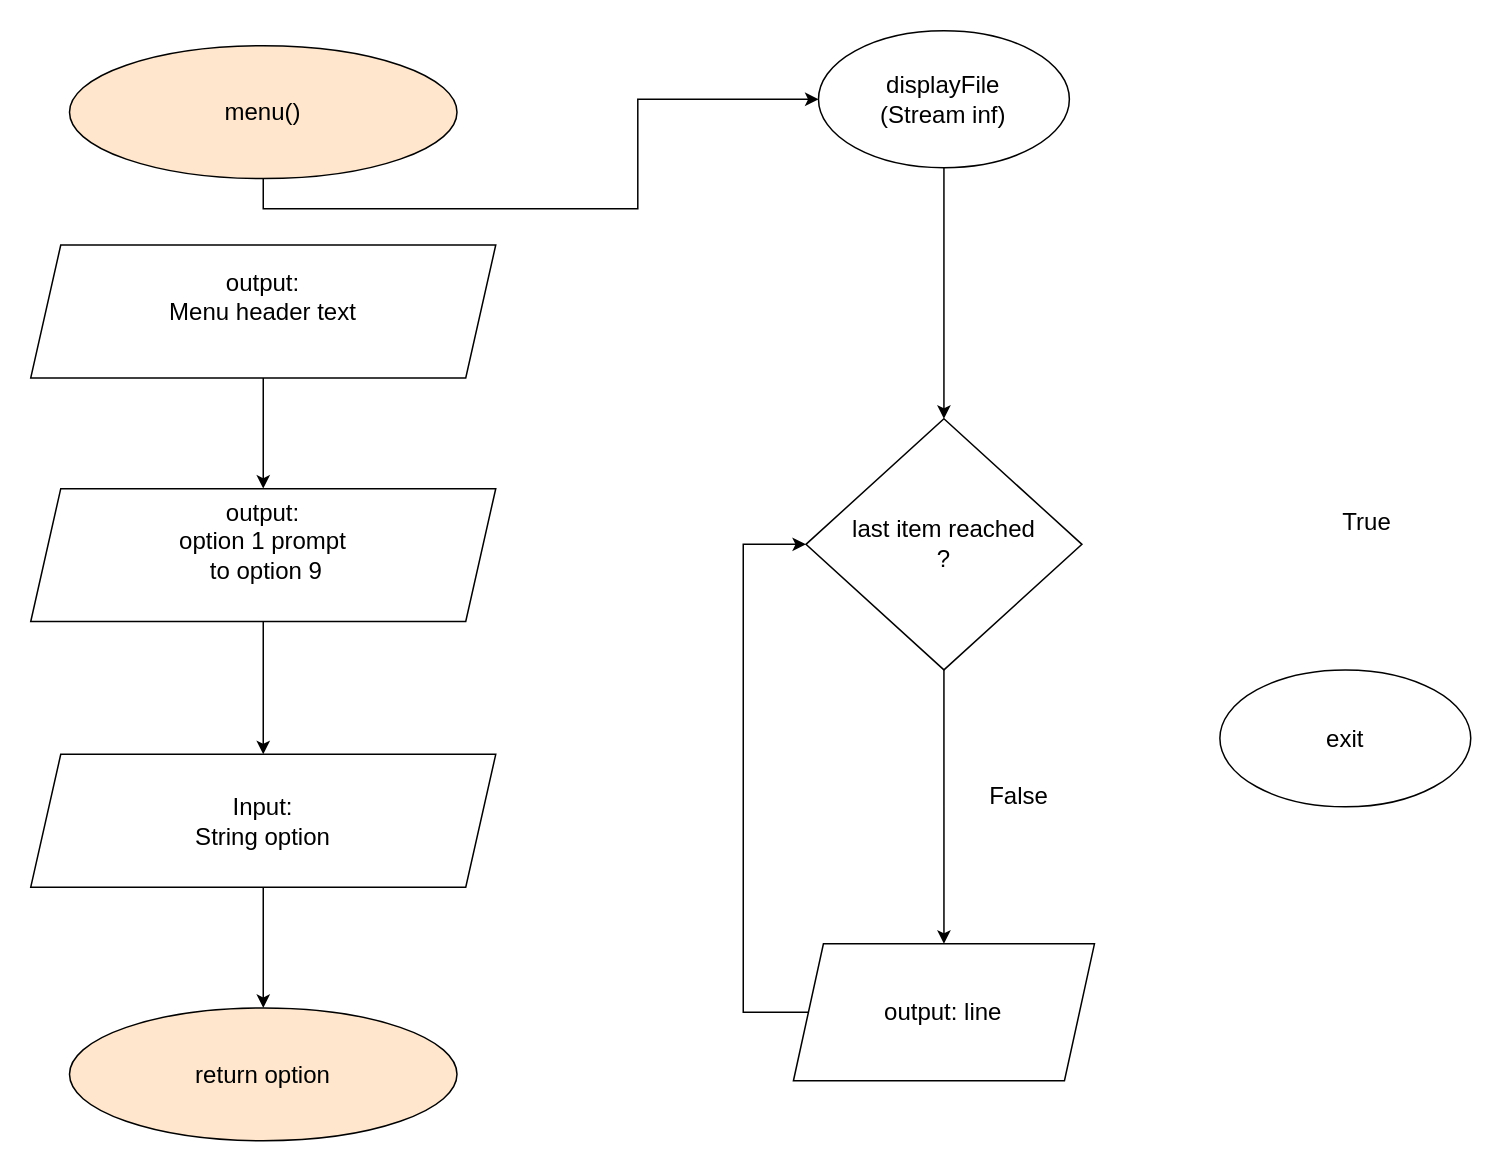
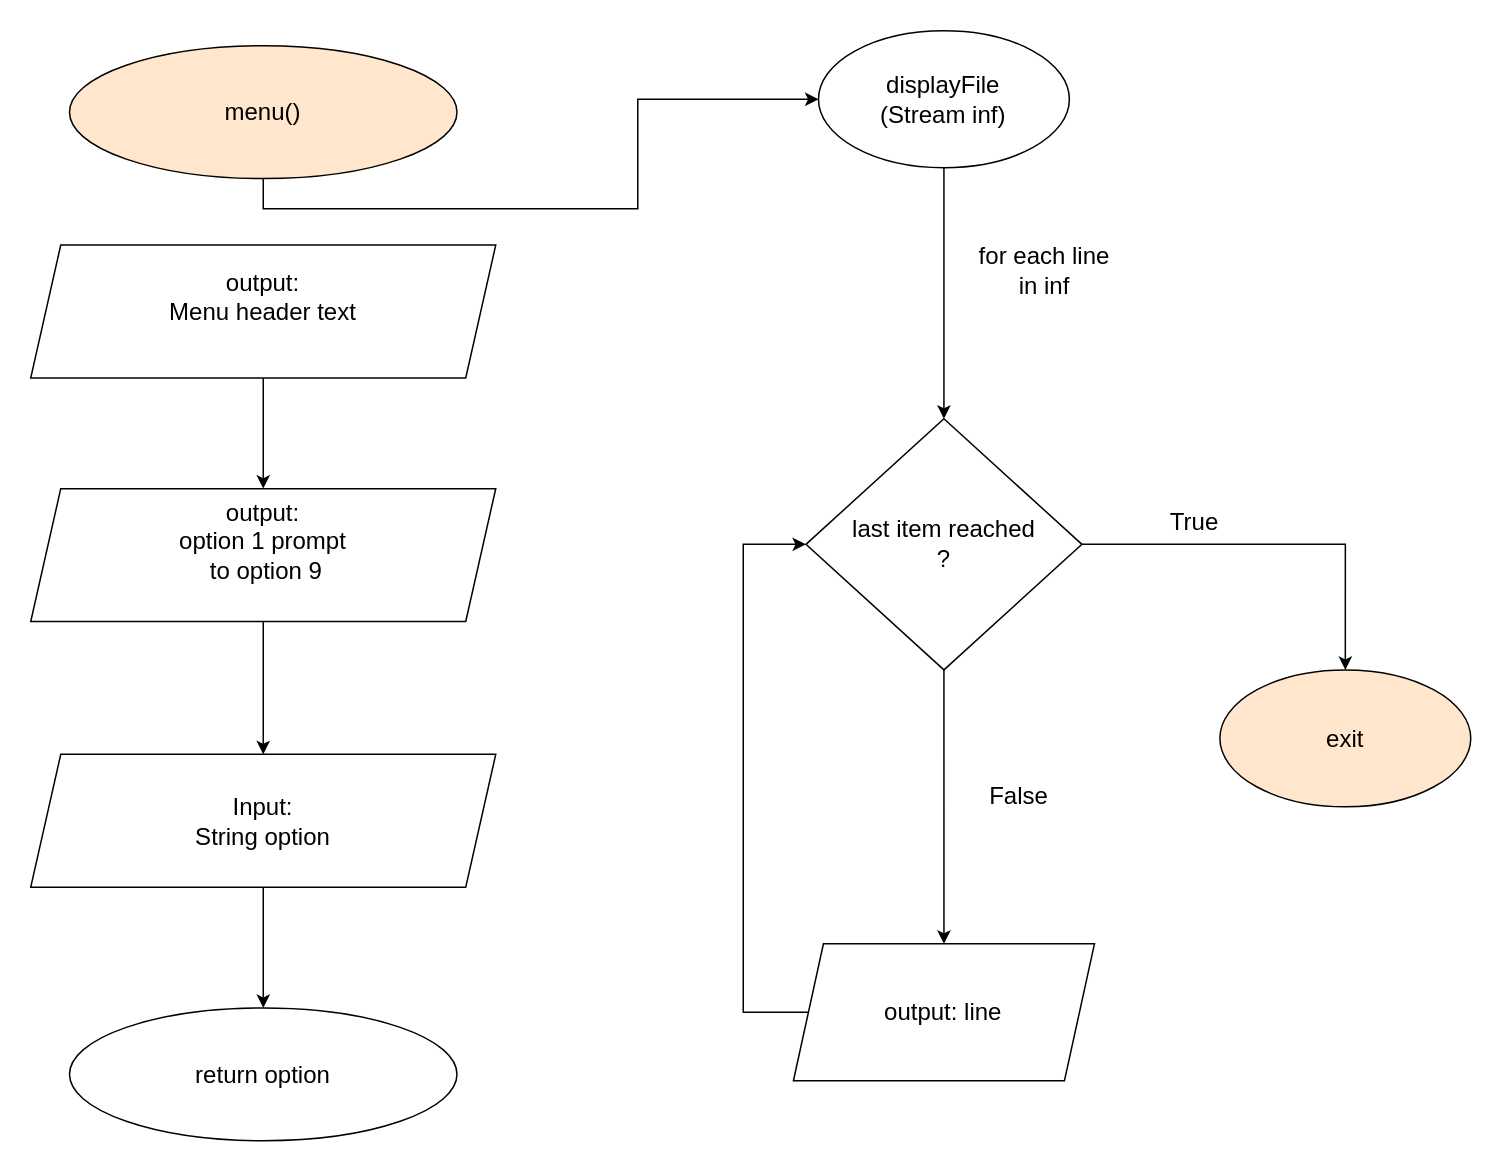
node "for each line in inf": added
node "True": moved (1367, 522) -> (1195, 522)
edge "last item reached ?" -> "exit": added
node "exit": fillcolor #ffffff -> #ffe6cc
node "return option": fillcolor #ffe6cc -> #ffffff
